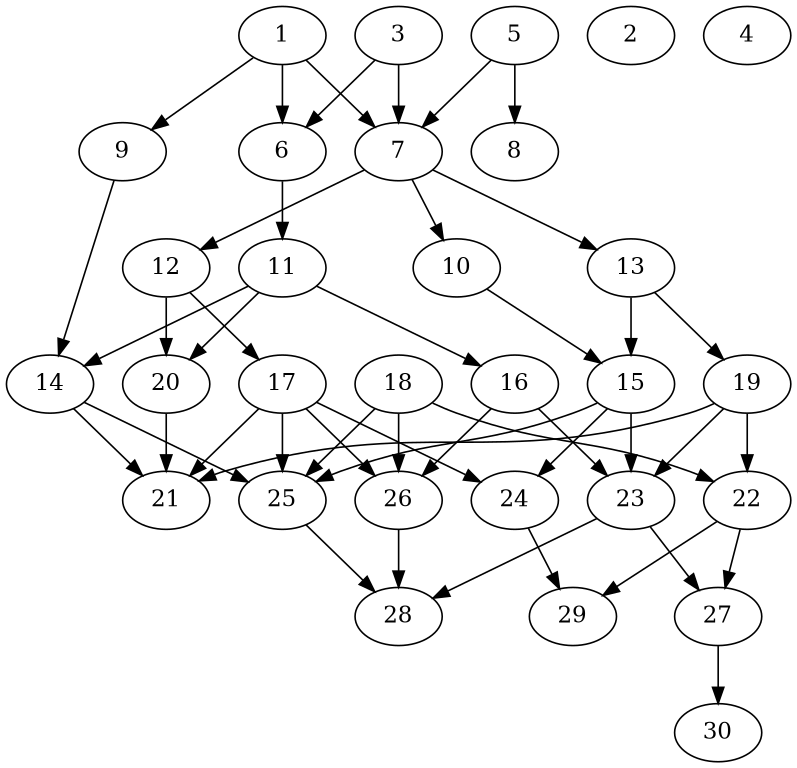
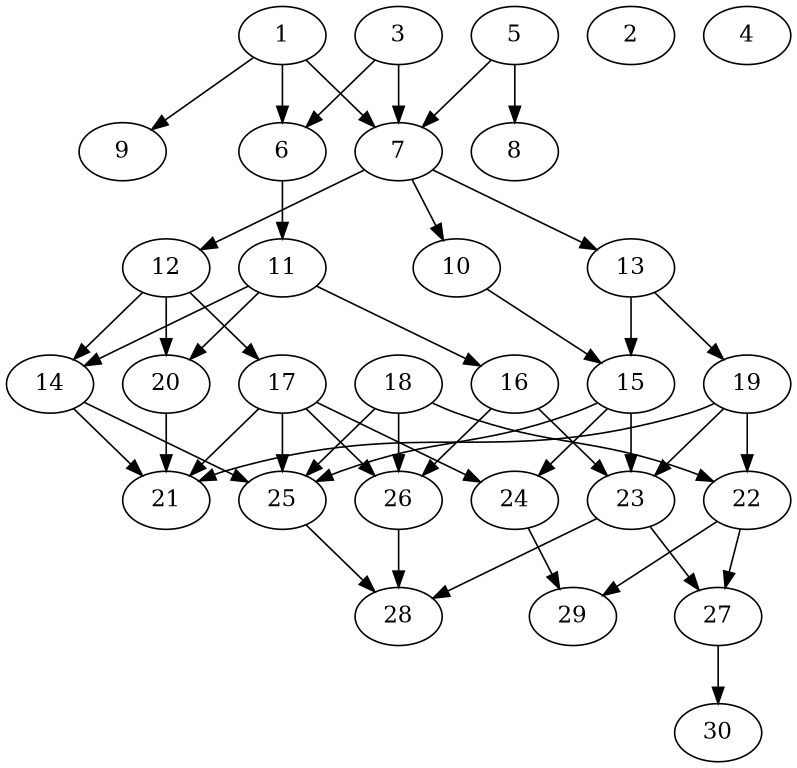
edge "9" -> "14": now "12" -> "14"
